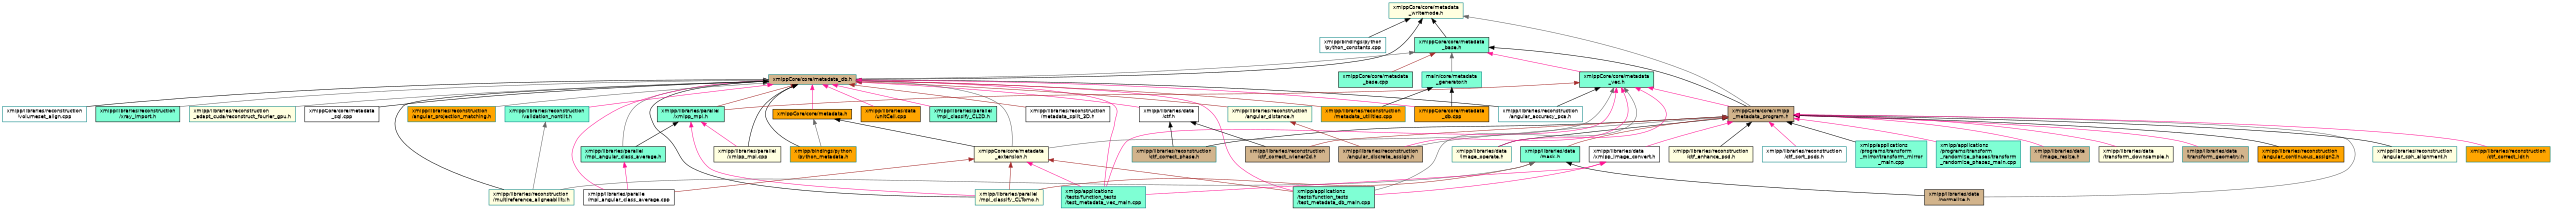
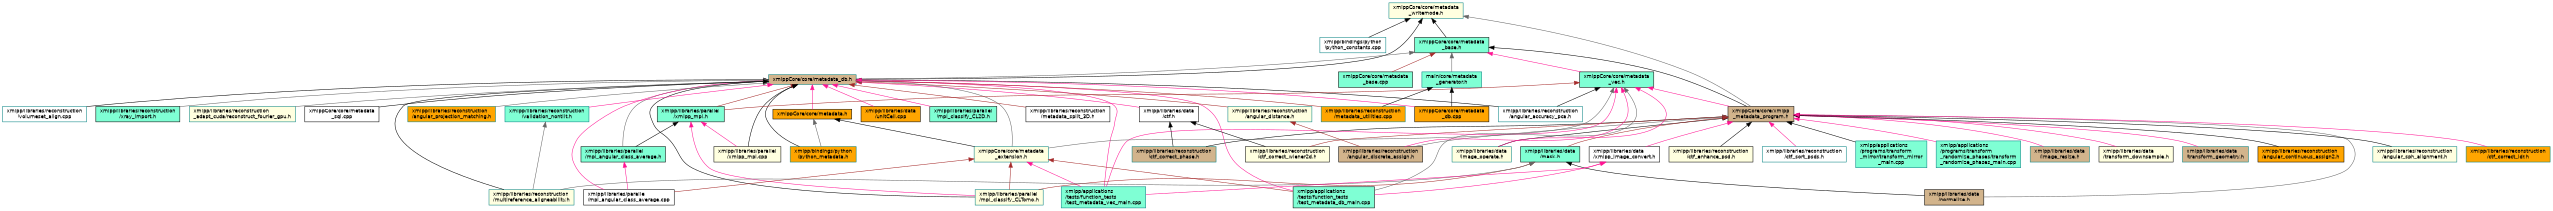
node "xmippCore/core/metadata _extension.h": color black -> teal
node "xmipp/libraries/reconstruction /ctf_correct_wiener2d.h": fillcolor tan -> lightyellow
